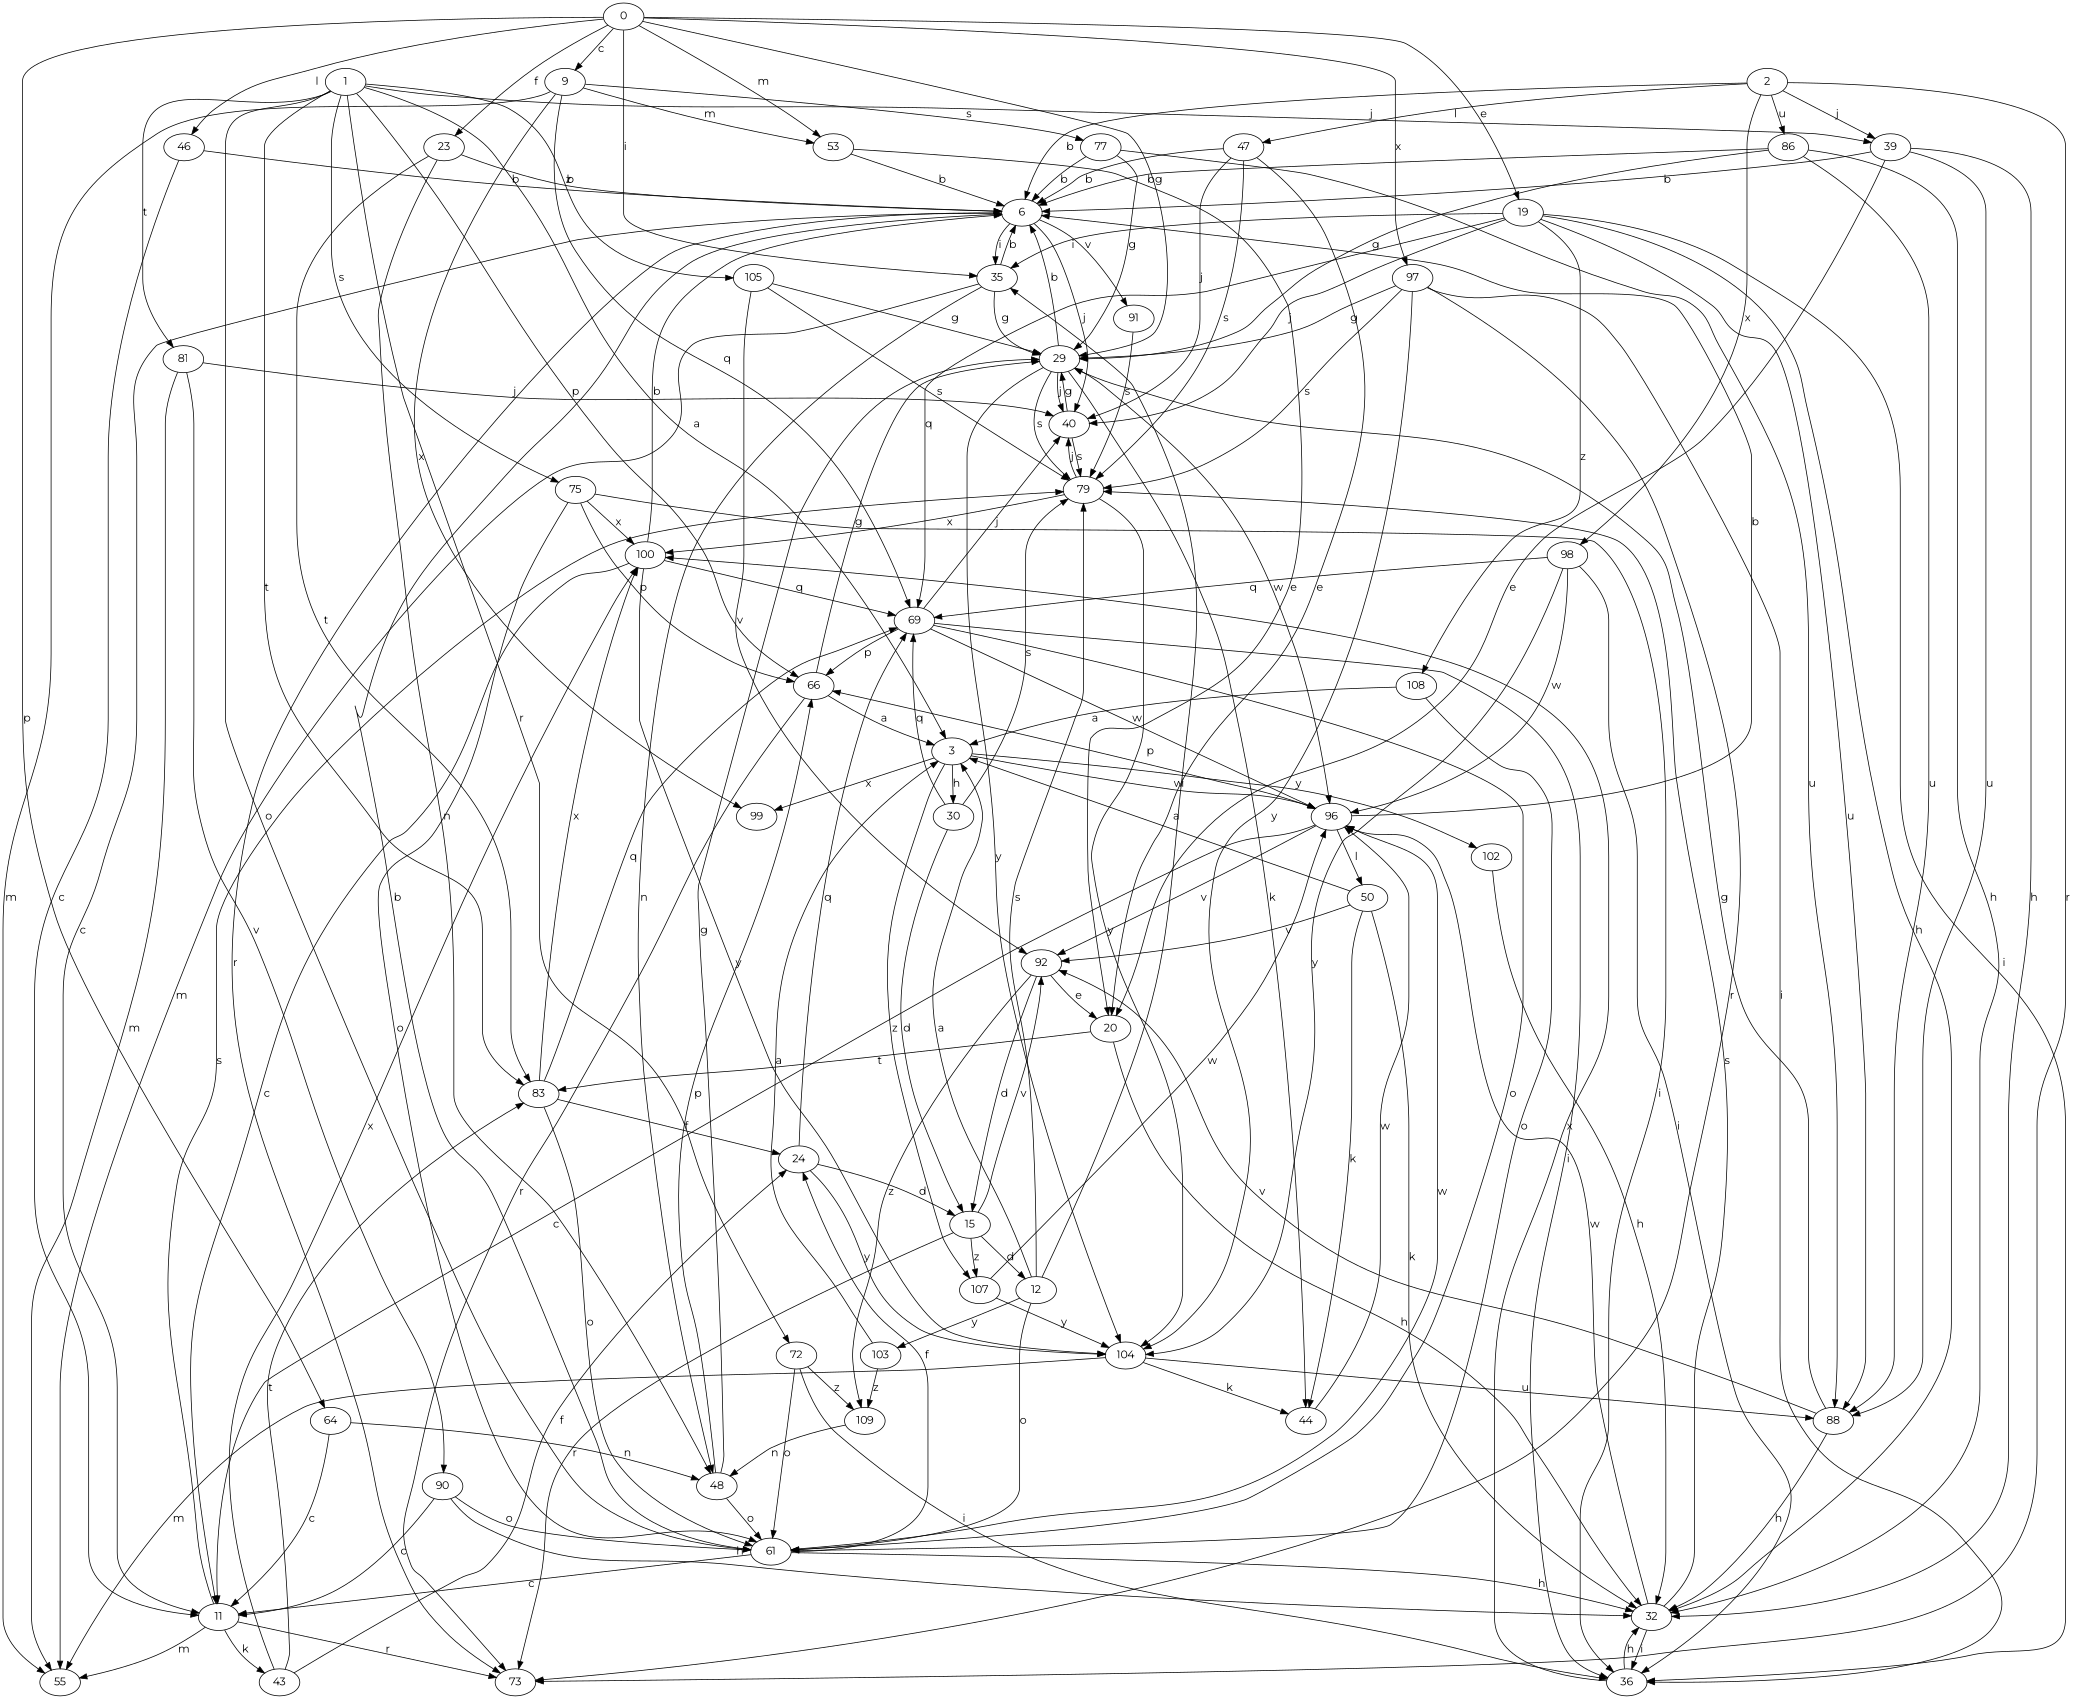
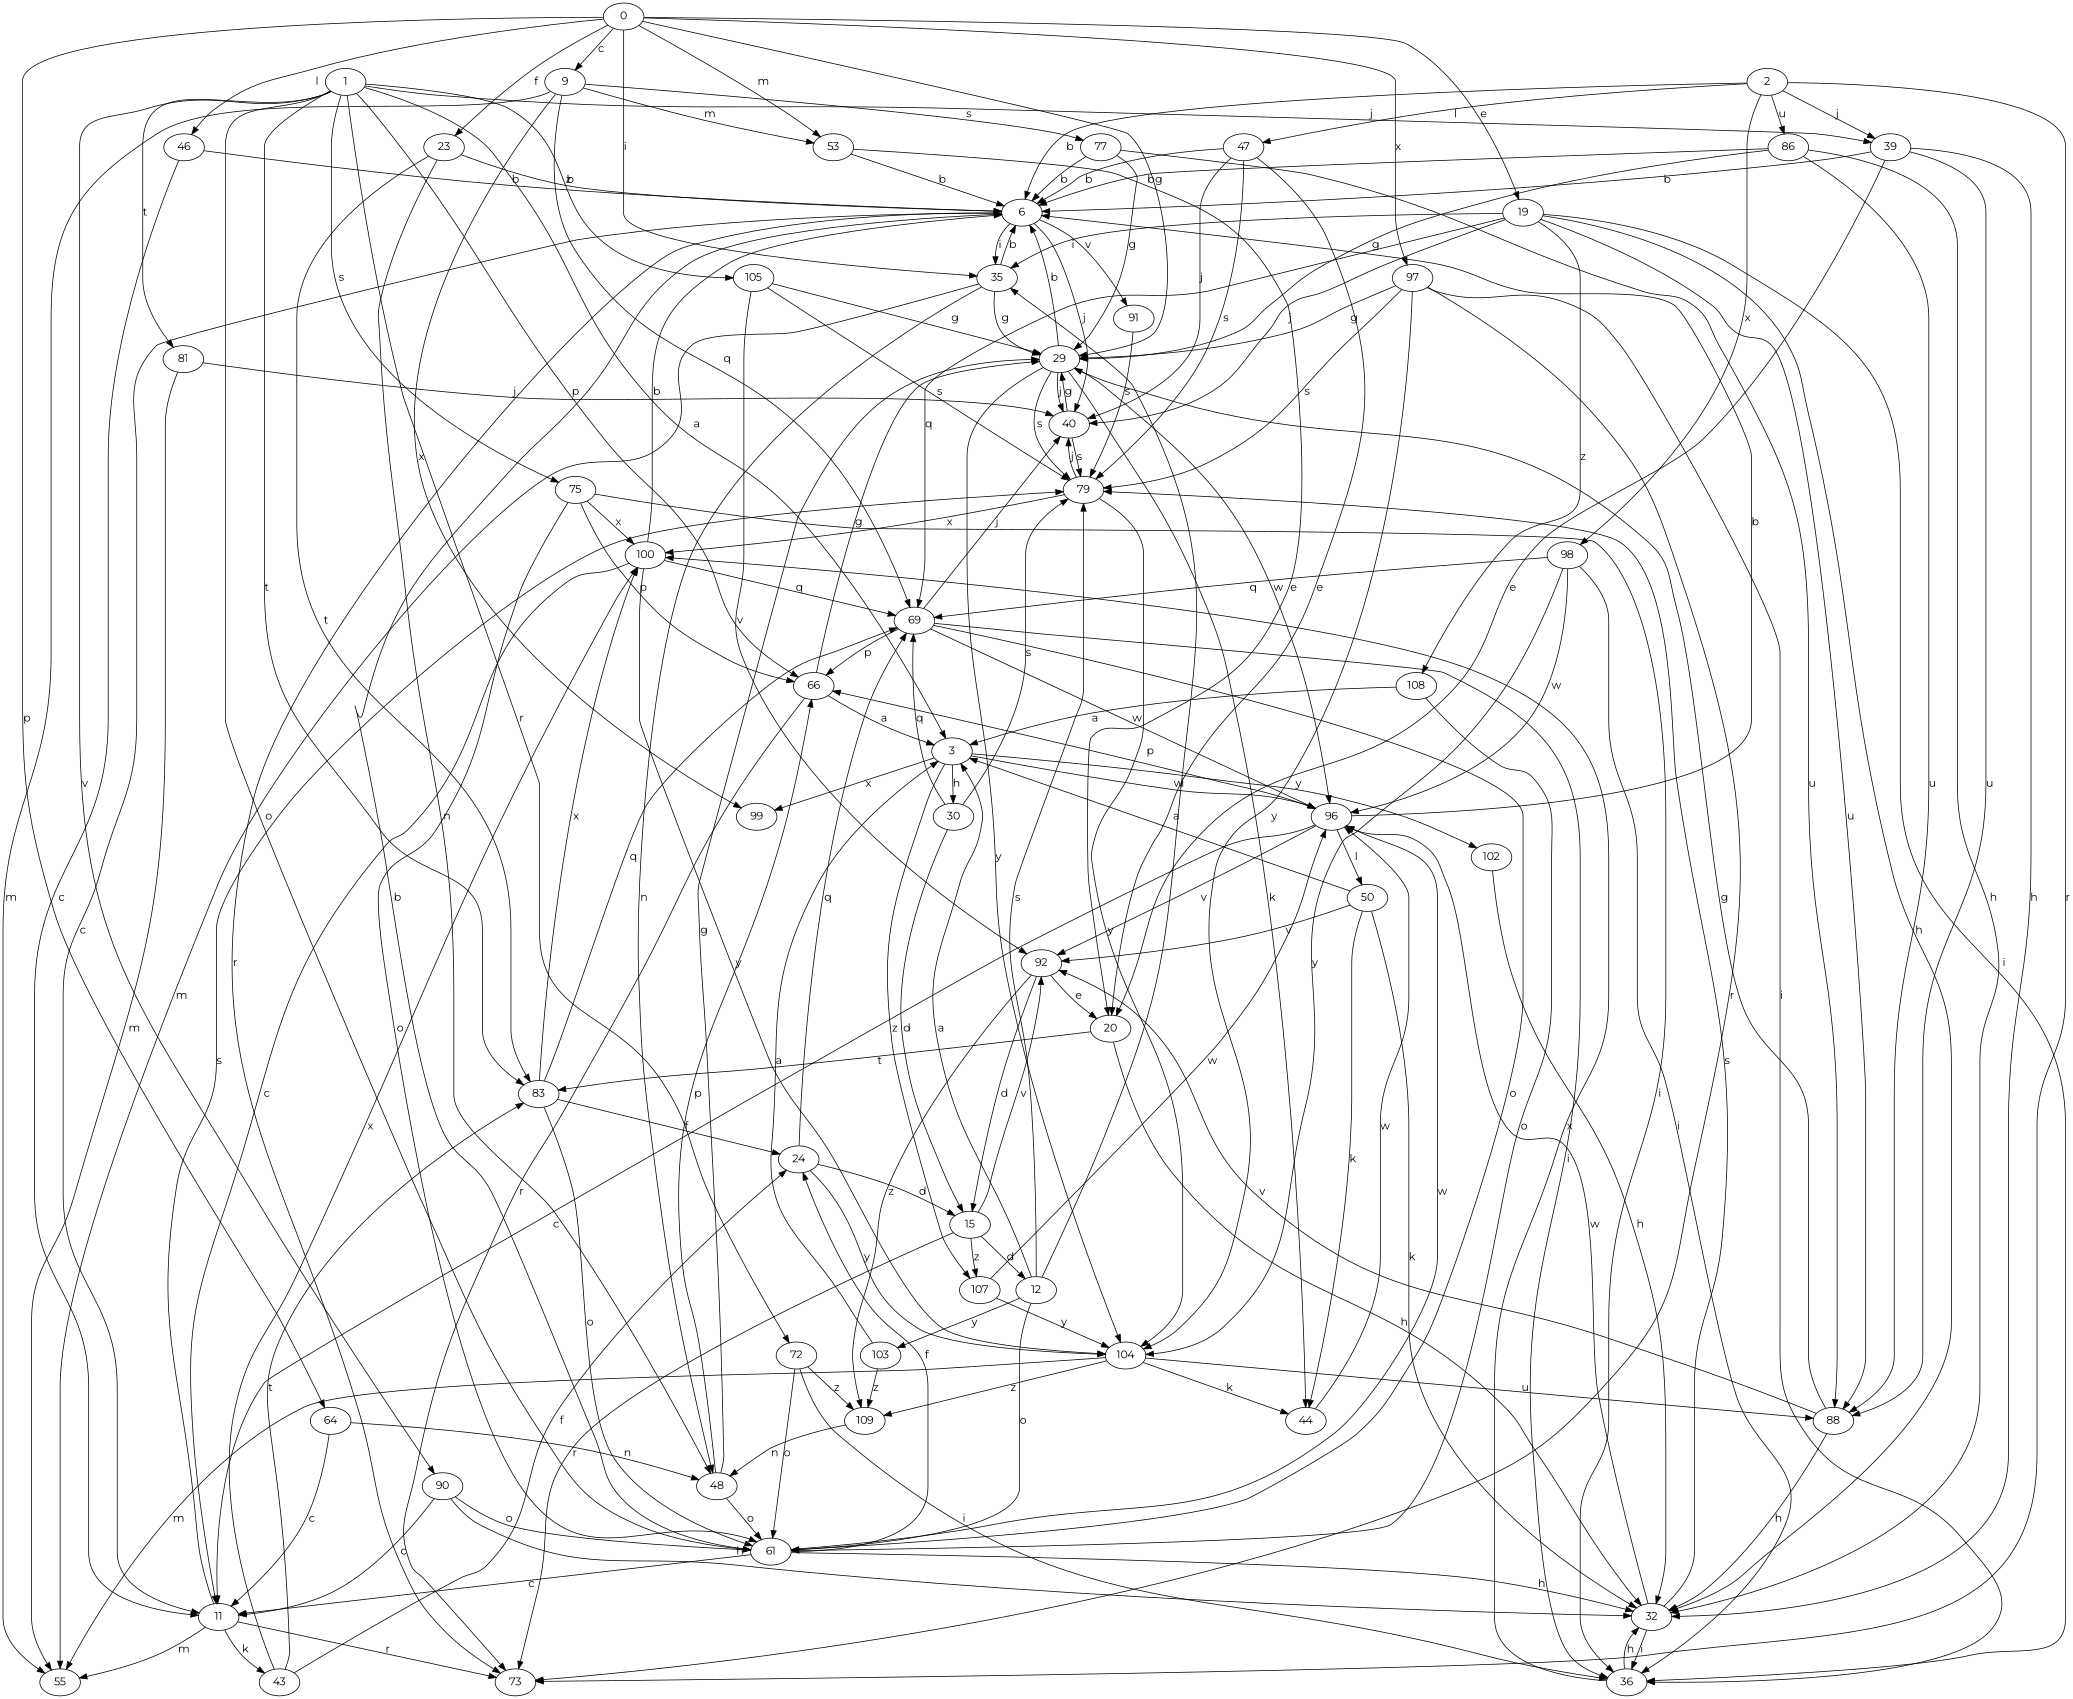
edge "81" -> "90": now "1" -> "90"
edge "104" -> "109": added, label "z"
